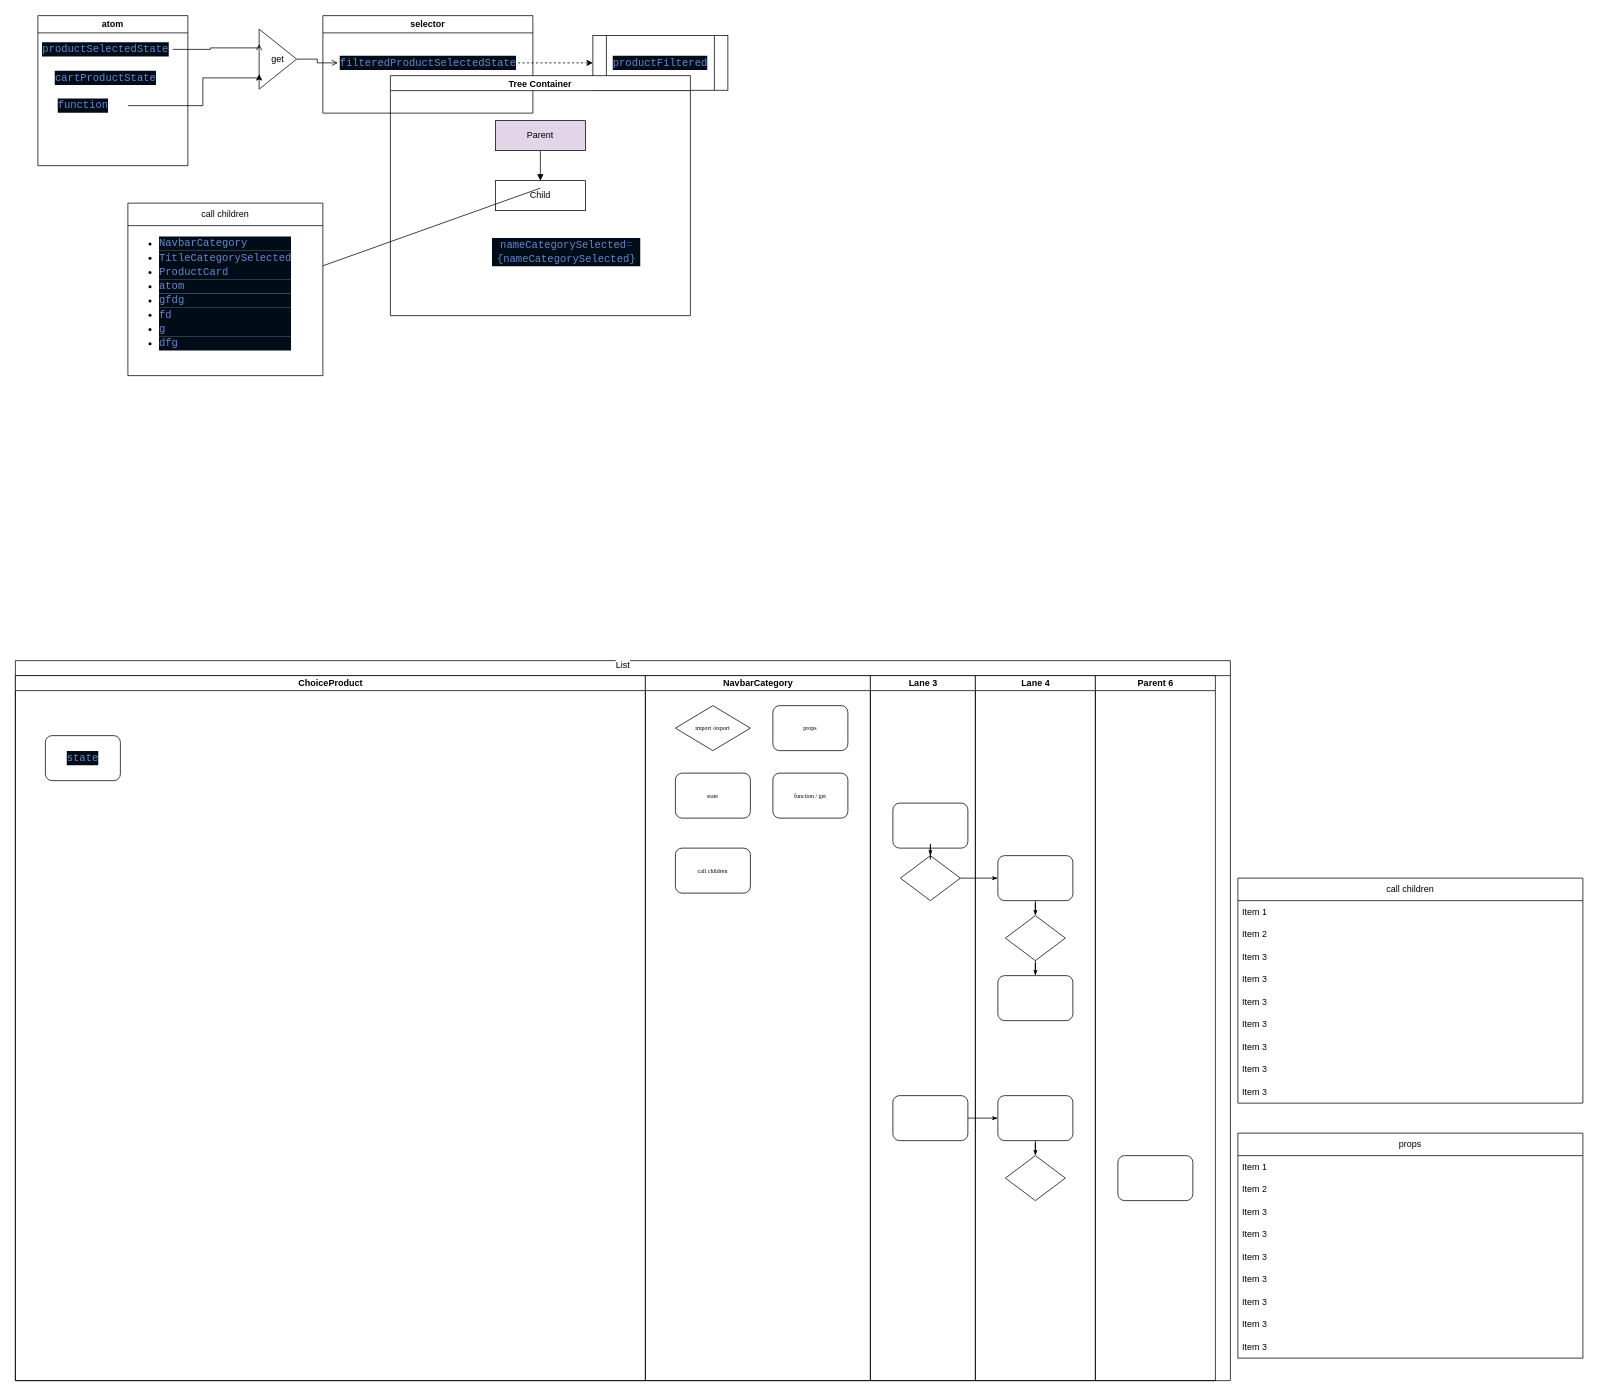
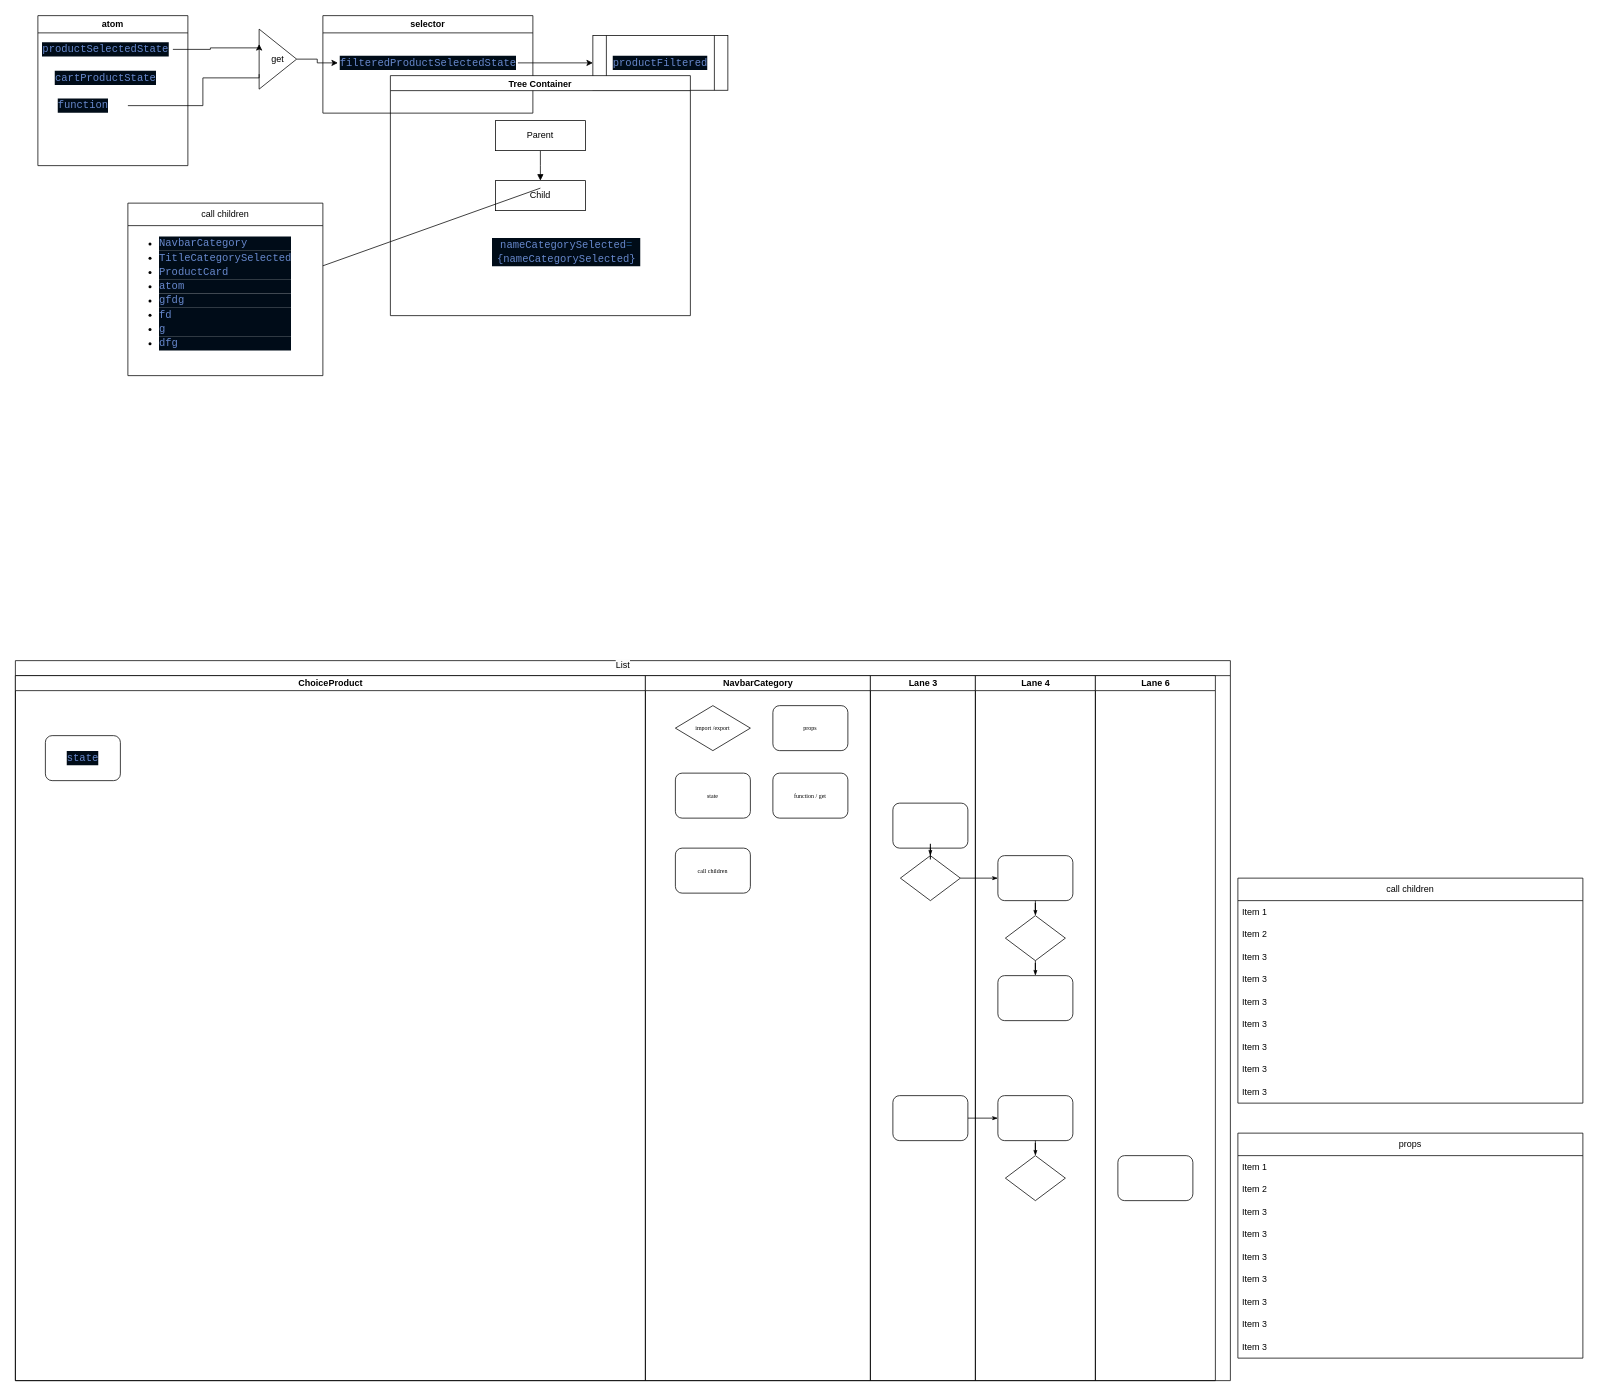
edge "productSelectedState" -> "get": arrowhead open -> classic
edge "get" -> "filteredProductSelectedState": arrowhead open -> classic
edge "filteredProductSelectedState" -> "productFiltered": style dashed -> solid
edge "function" -> "get": arrowhead classic -> none
node "Parent": fillcolor #e1d5e7 -> #ffffff
node "Parent 6": label "Parent 6" -> "Lane 6"
